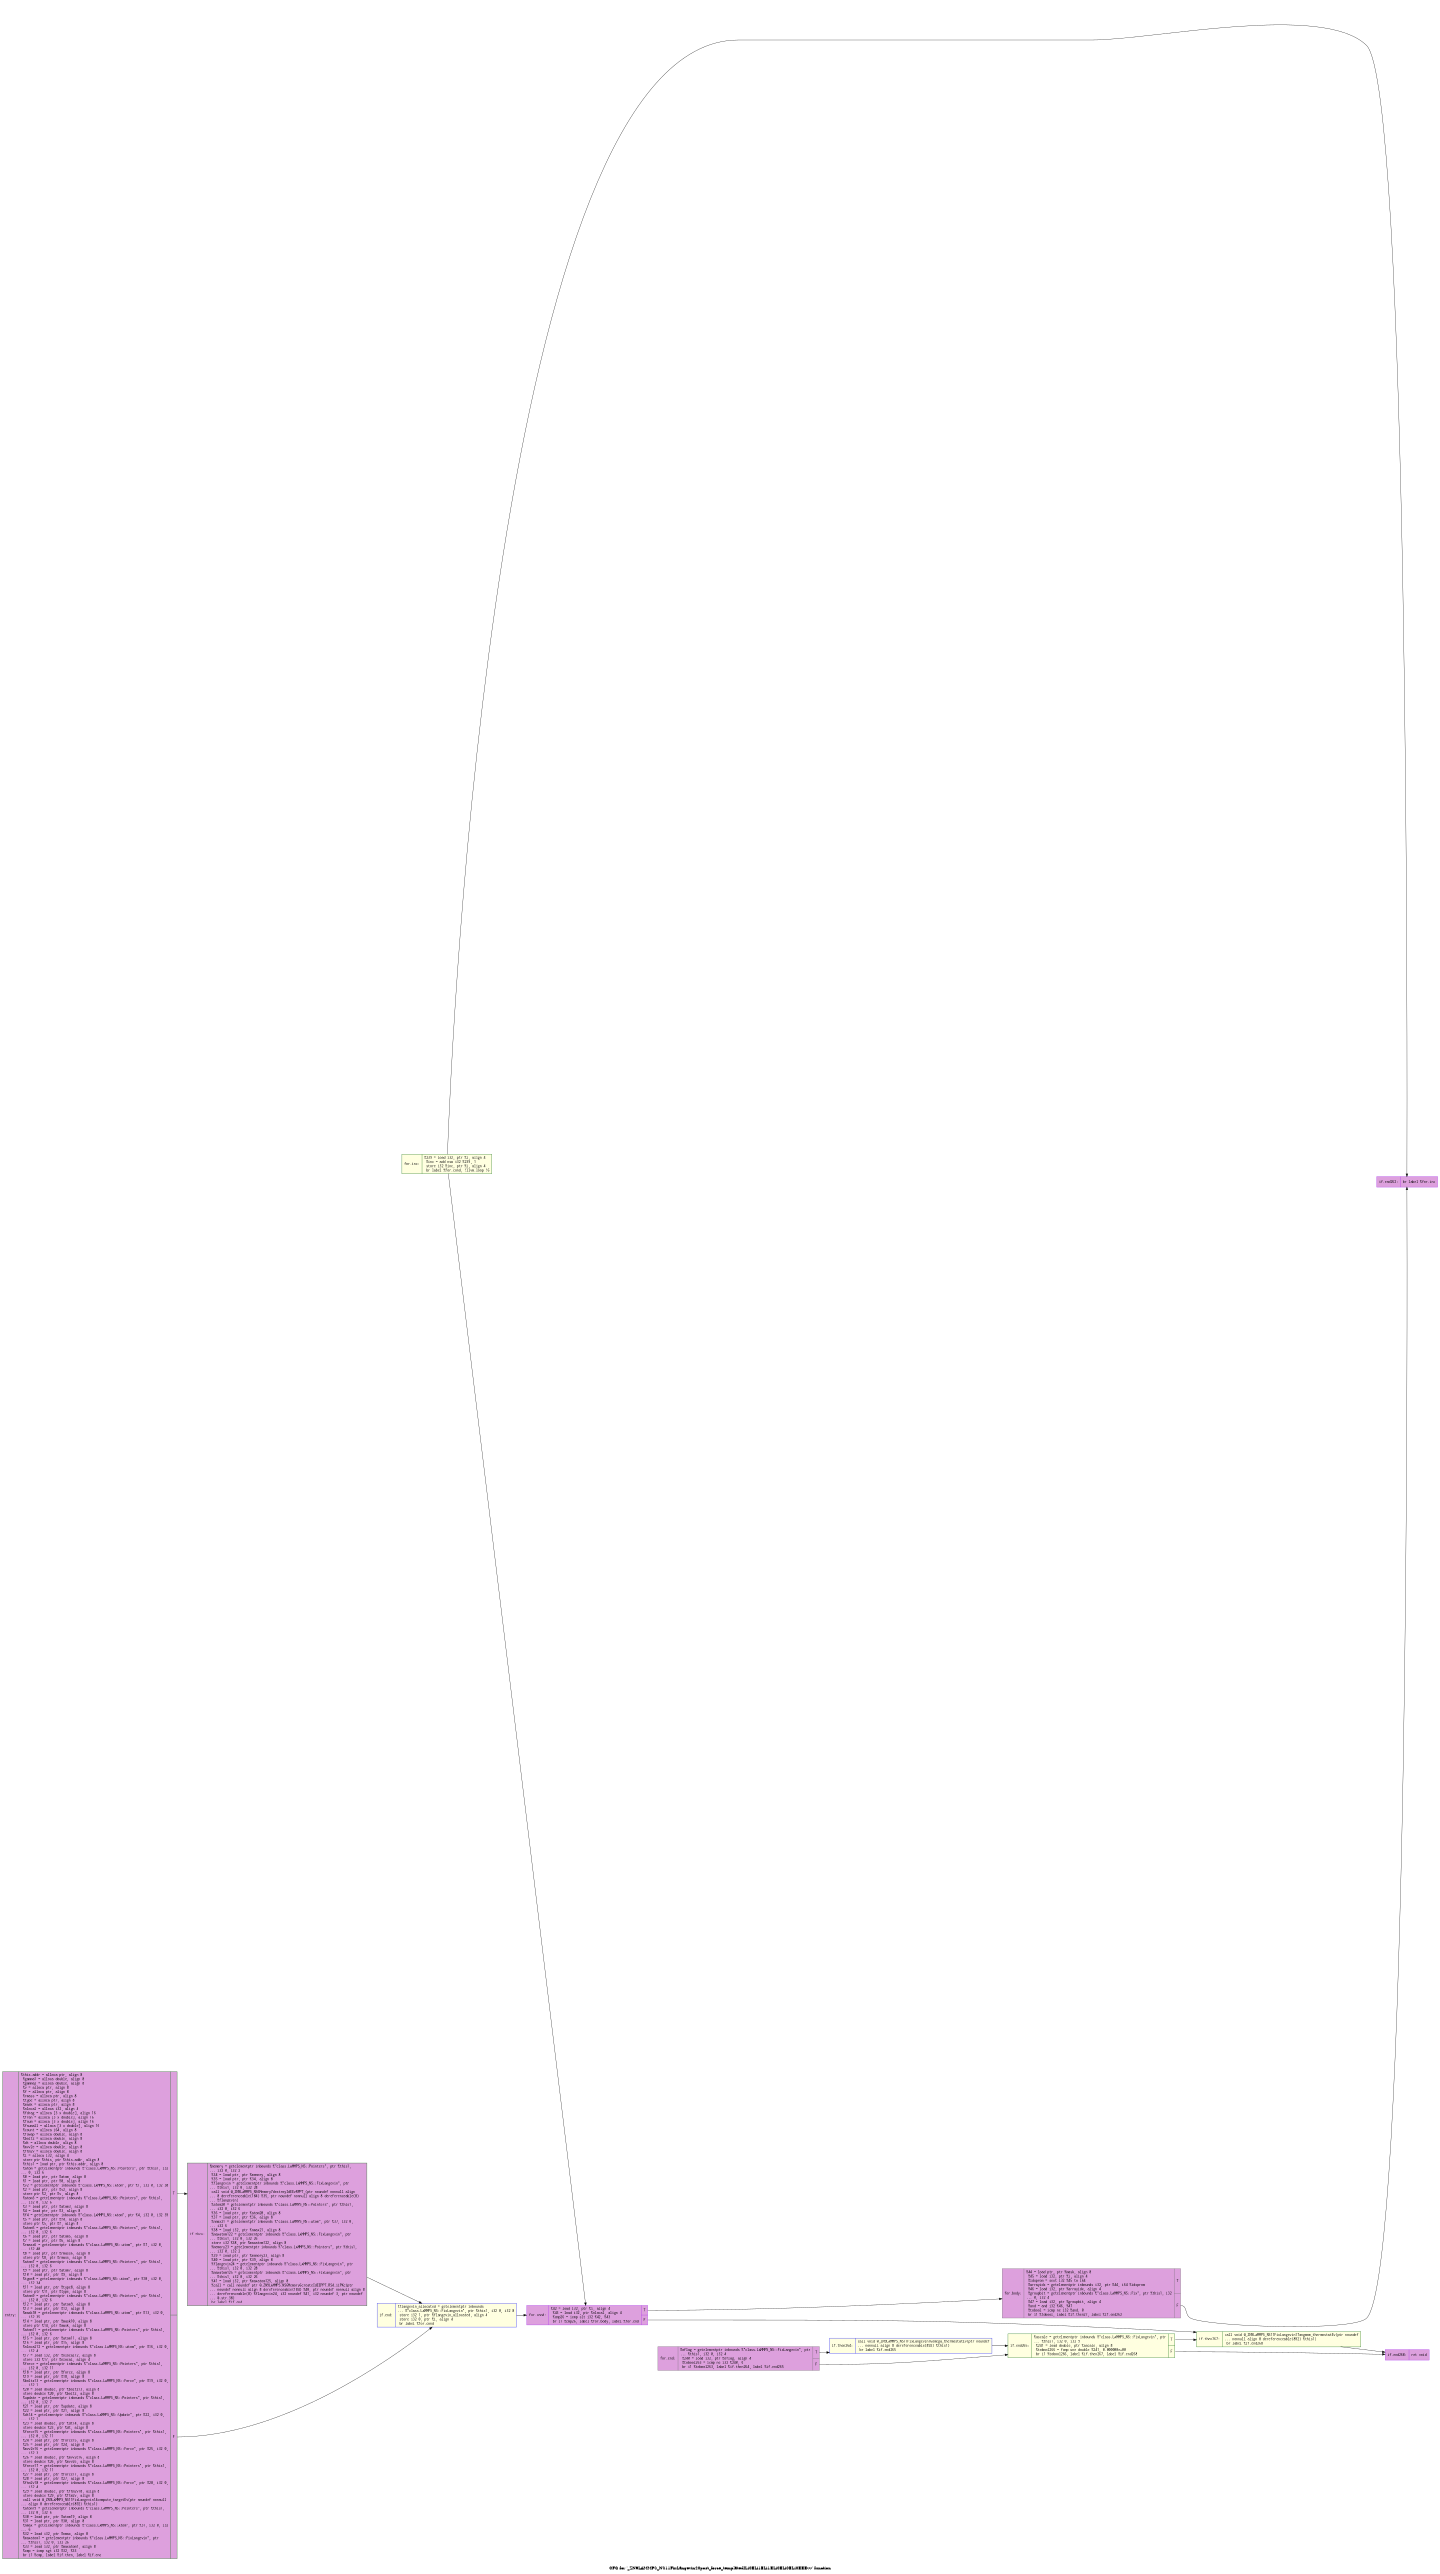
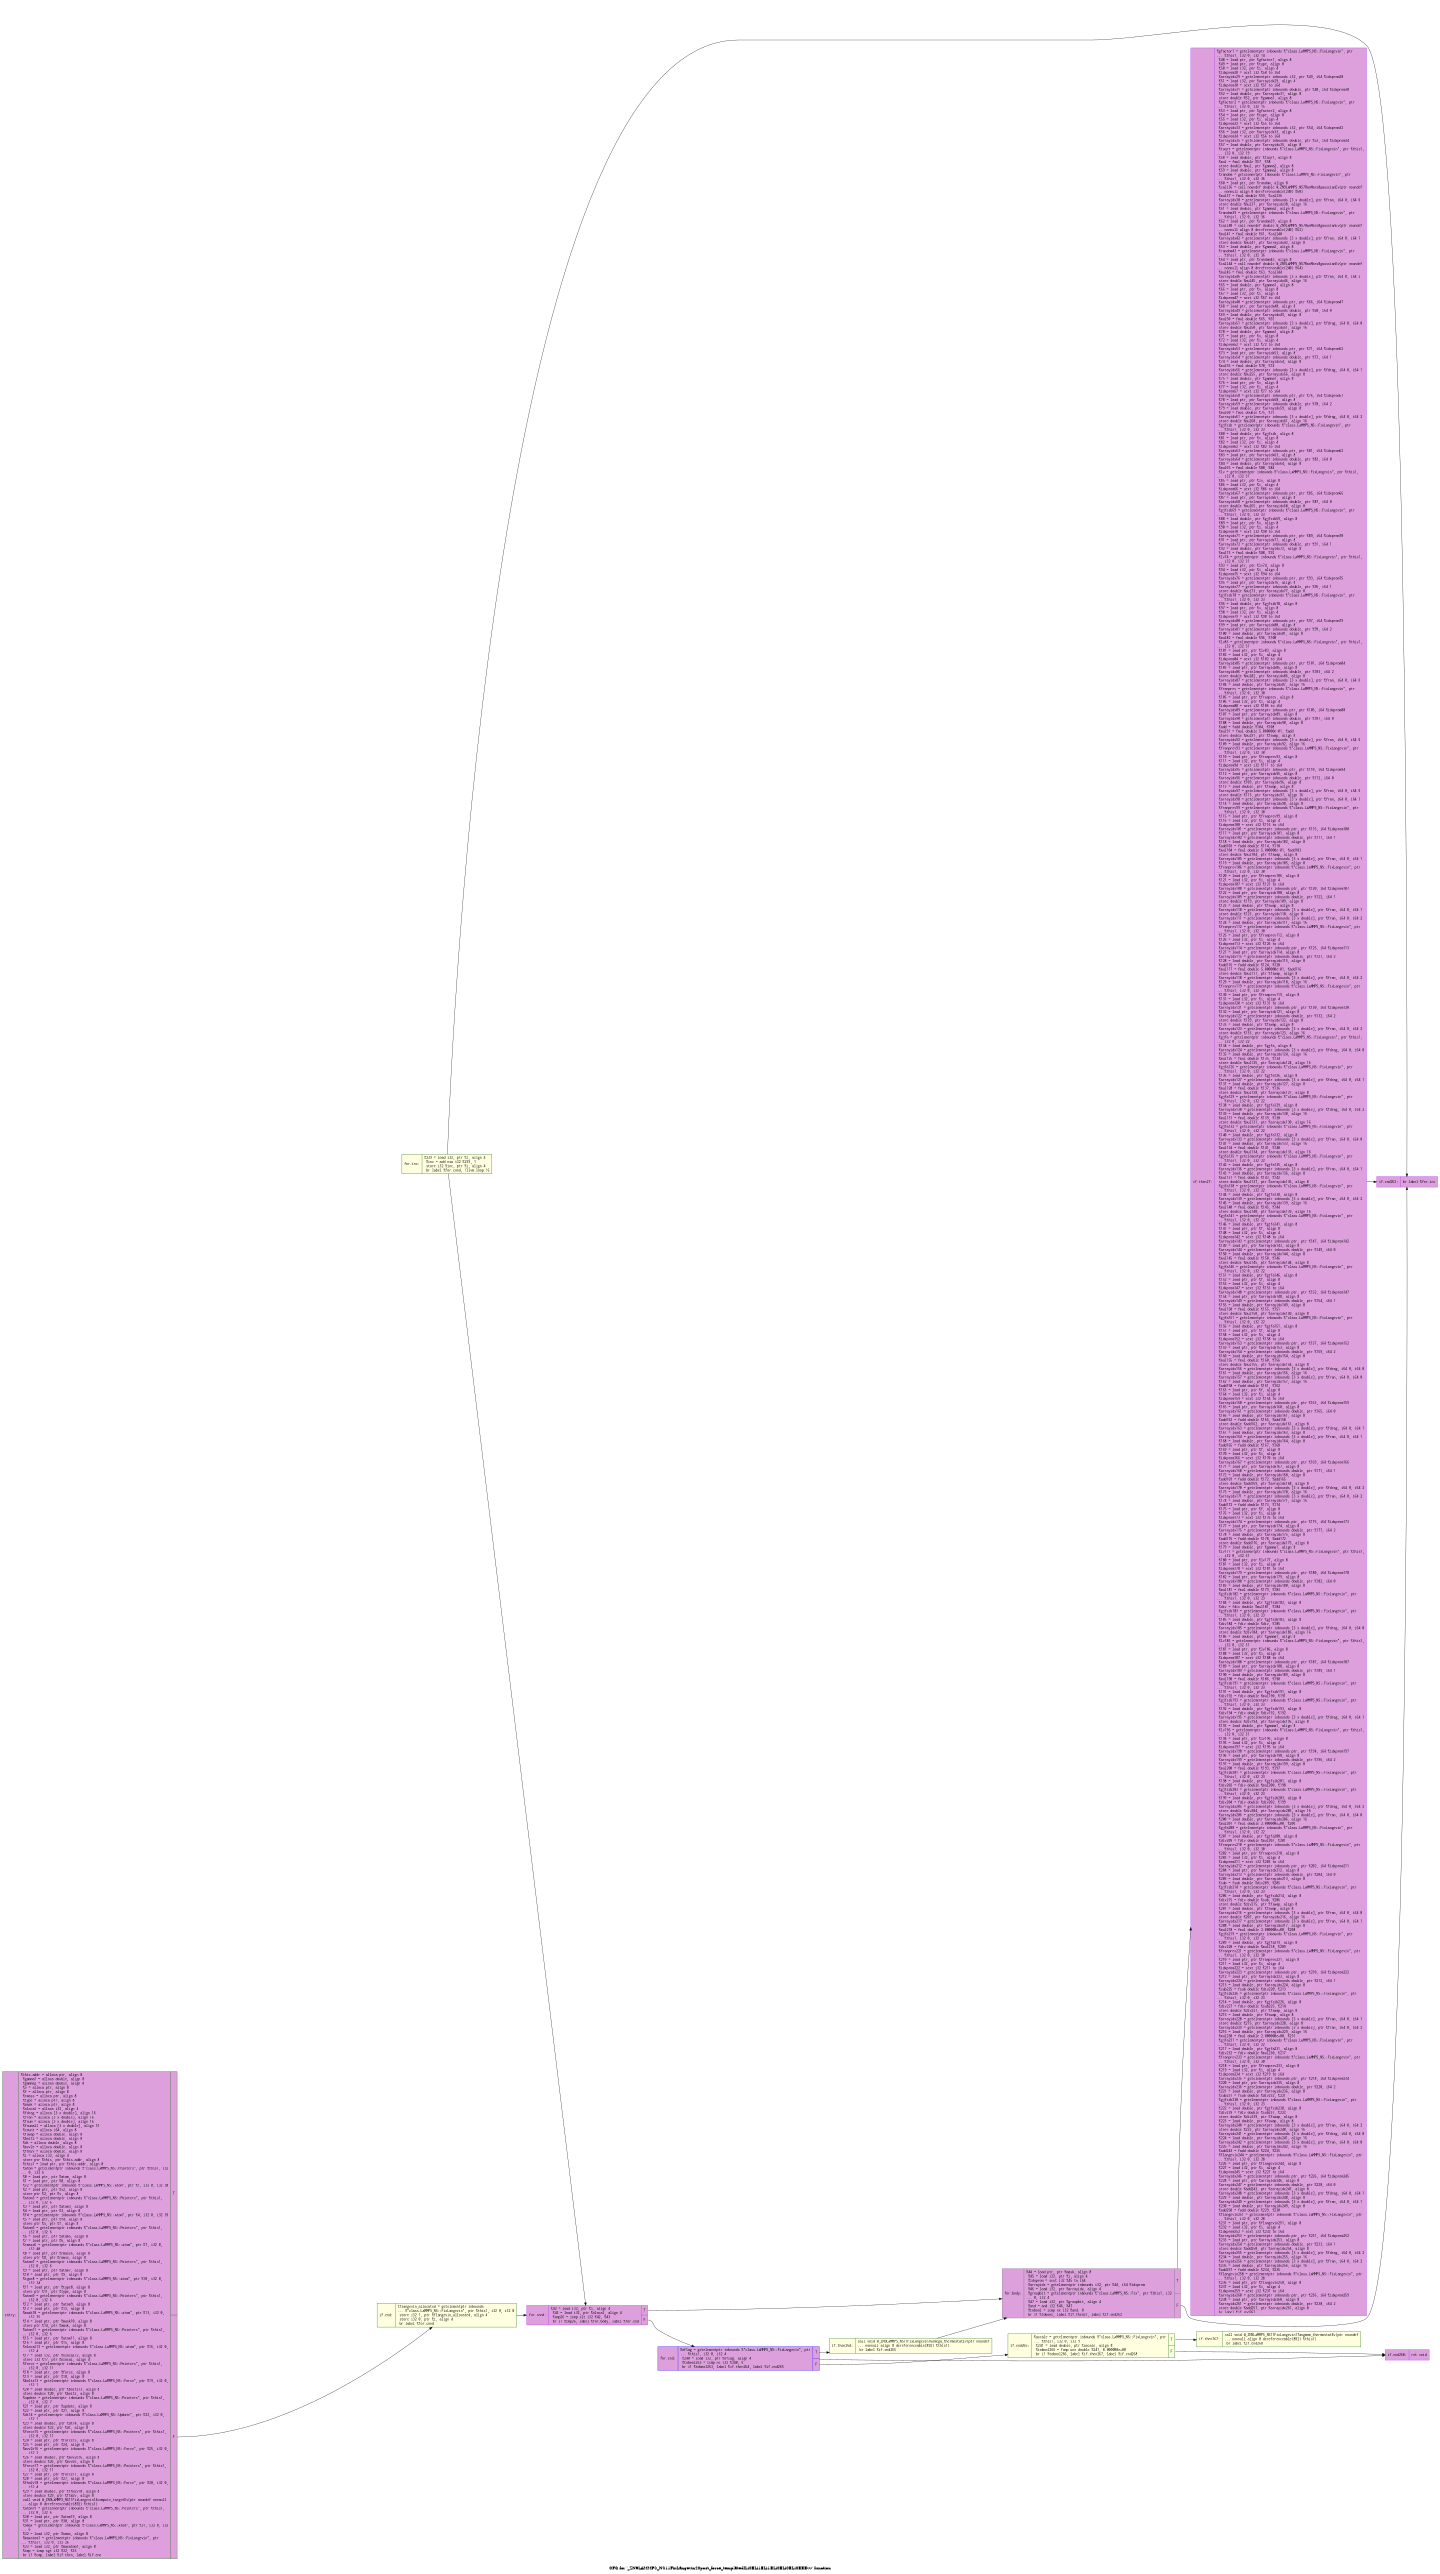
node "if.then27:": added
node "if.then:": removed
node "if.end:": color blue -> darkgreen
edge "for.cond:" -> "if.then267:": now "for.cond:" -> "for.end:"
node "if.then264:": color blue -> darkgreen
edge "if.then264:" -> "if.end265:": now "if.then264:" -> "for.body:"
edge "if.then267:" -> "if.end268:": now "for.end:" -> "if.end268:"
node "for.end:": color gray40 -> blue
